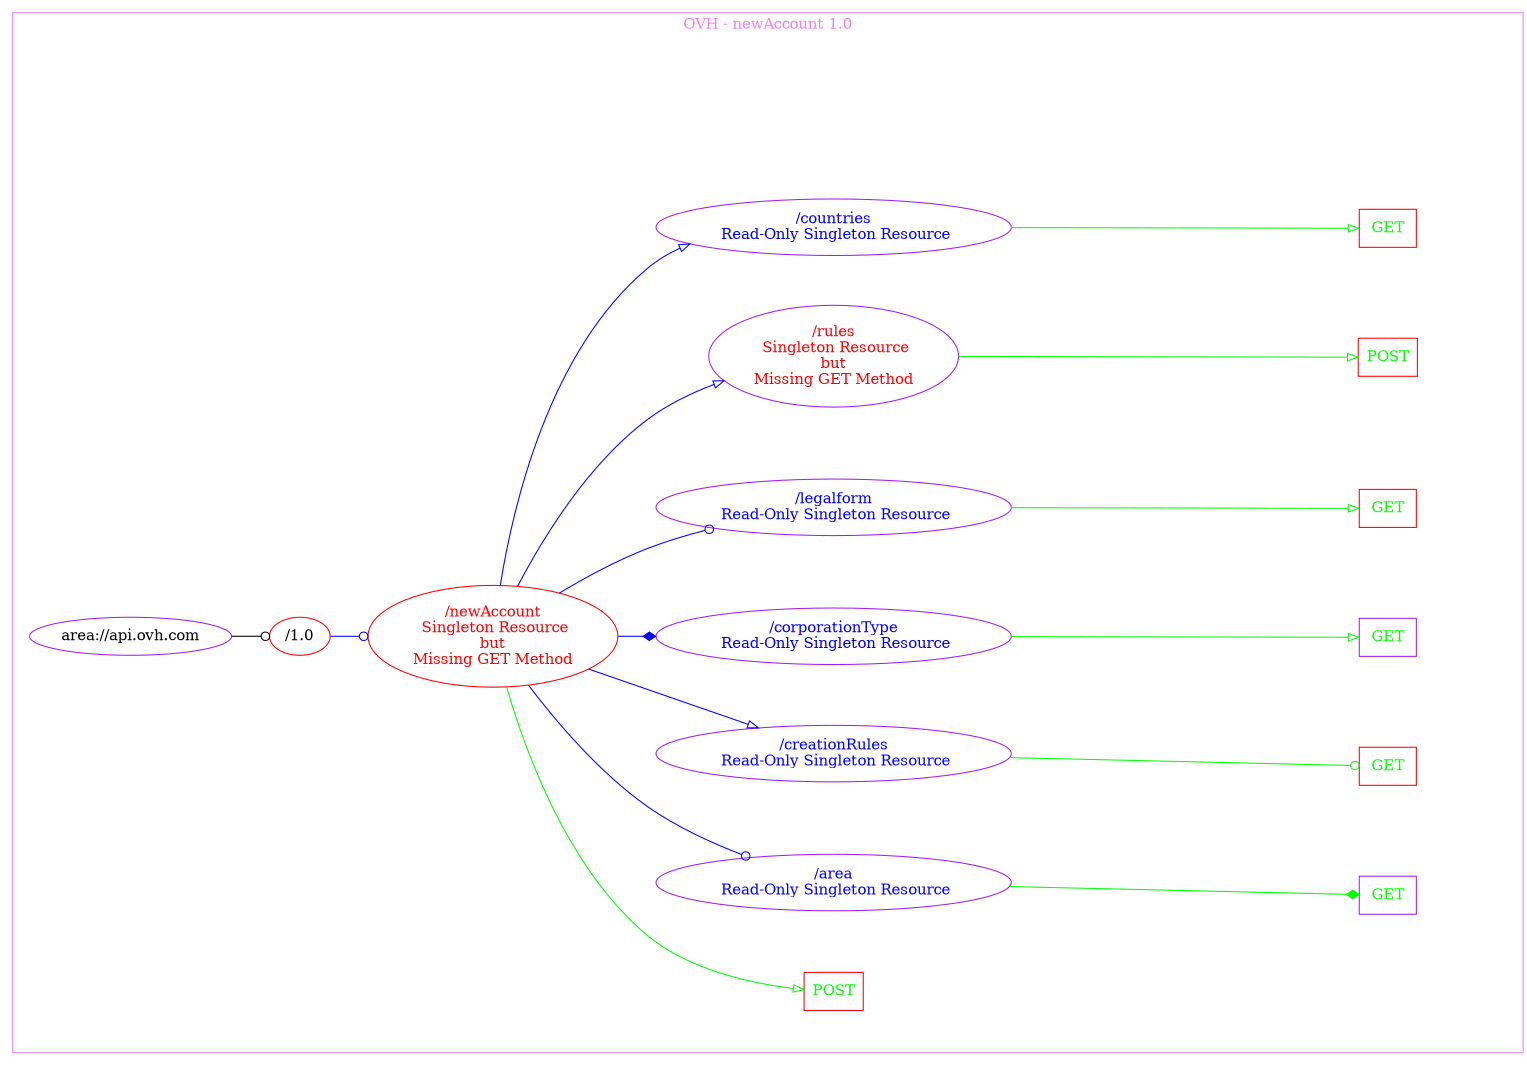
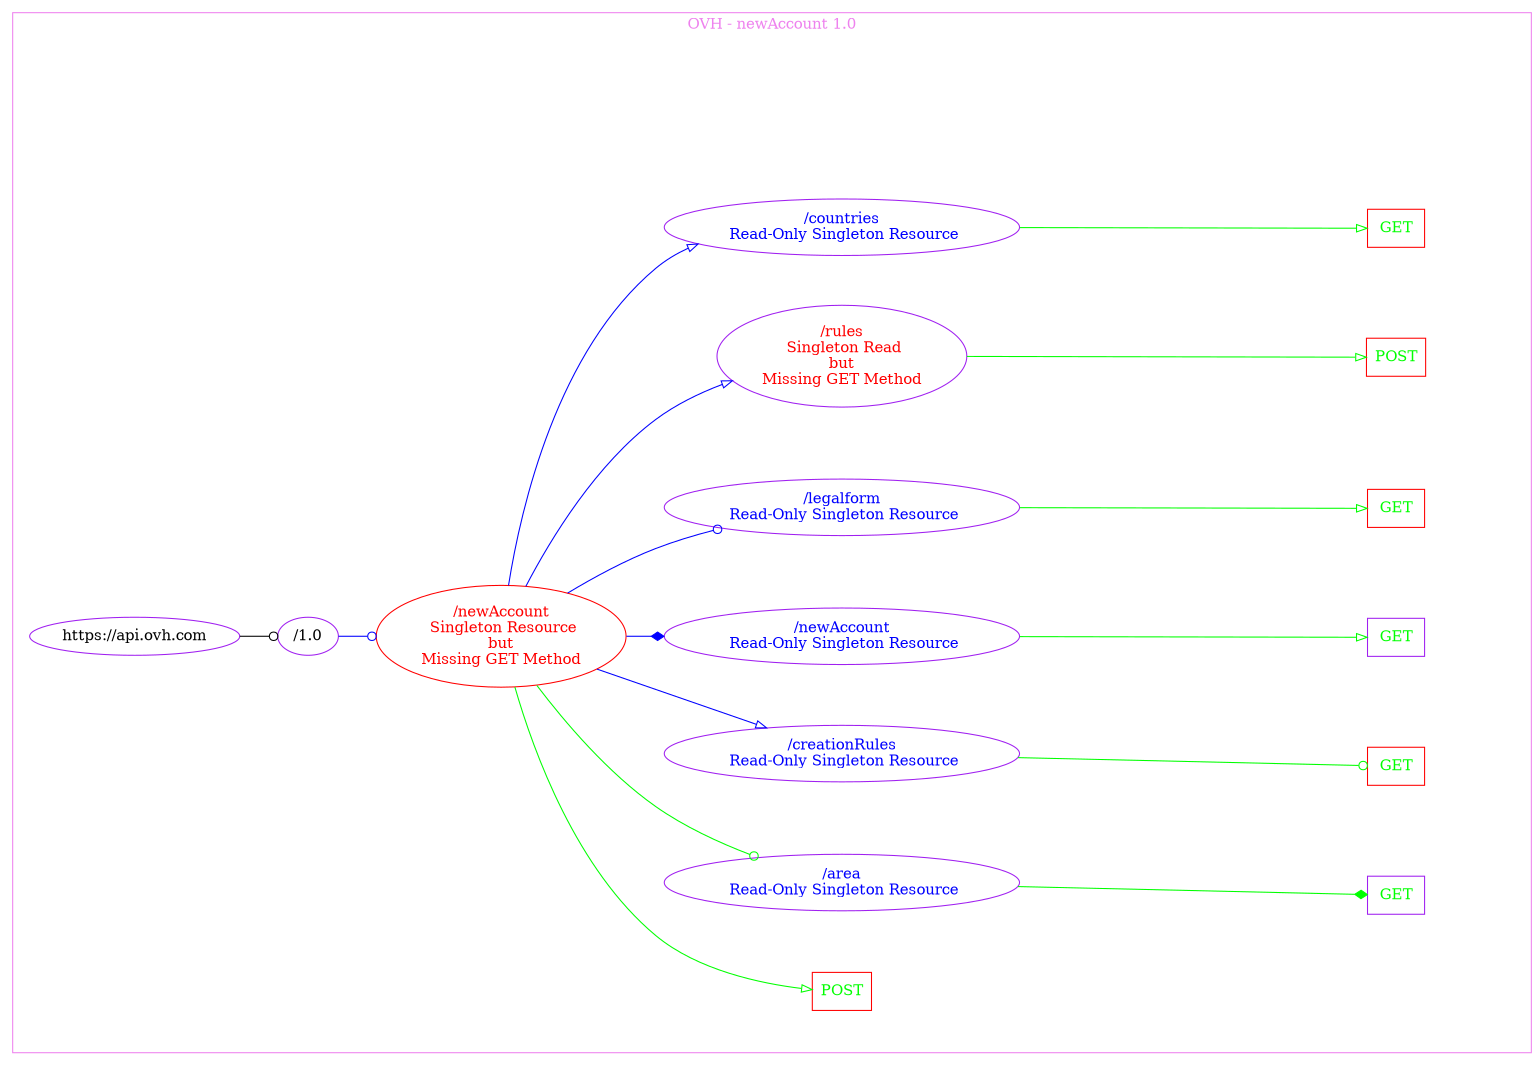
node "/rules Singleton Resource but Missing GET Method": label "/rules Singleton Resource but Missing GET Method" -> "/rules Singleton Read but Missing GET Method"
node "area://api.ovh.com": label "area://api.ovh.com" -> "https://api.ovh.com"
node "/1.0": color red -> purple
node "/corporationType Read-Only Singleton Resource": label "/corporationType Read-Only Singleton Resource" -> "/newAccount Read-Only Singleton Resource"
edge "/newAccount Singleton Resource but Missing GET Method" -> "/area Read-Only Singleton Resource": color blue -> green
